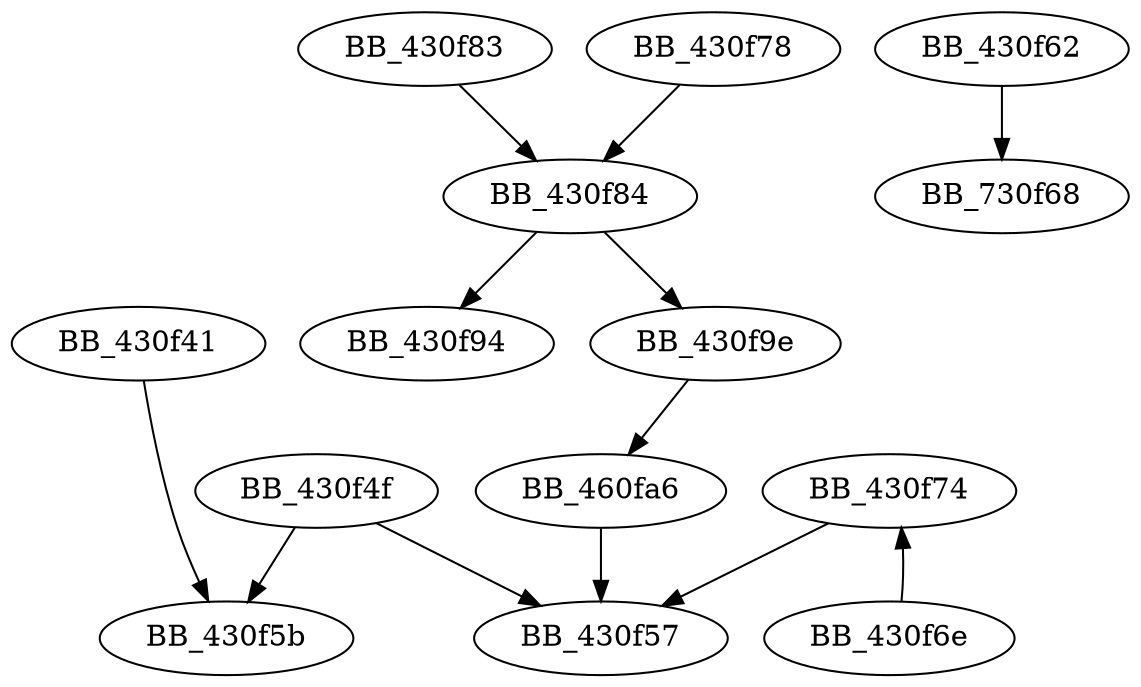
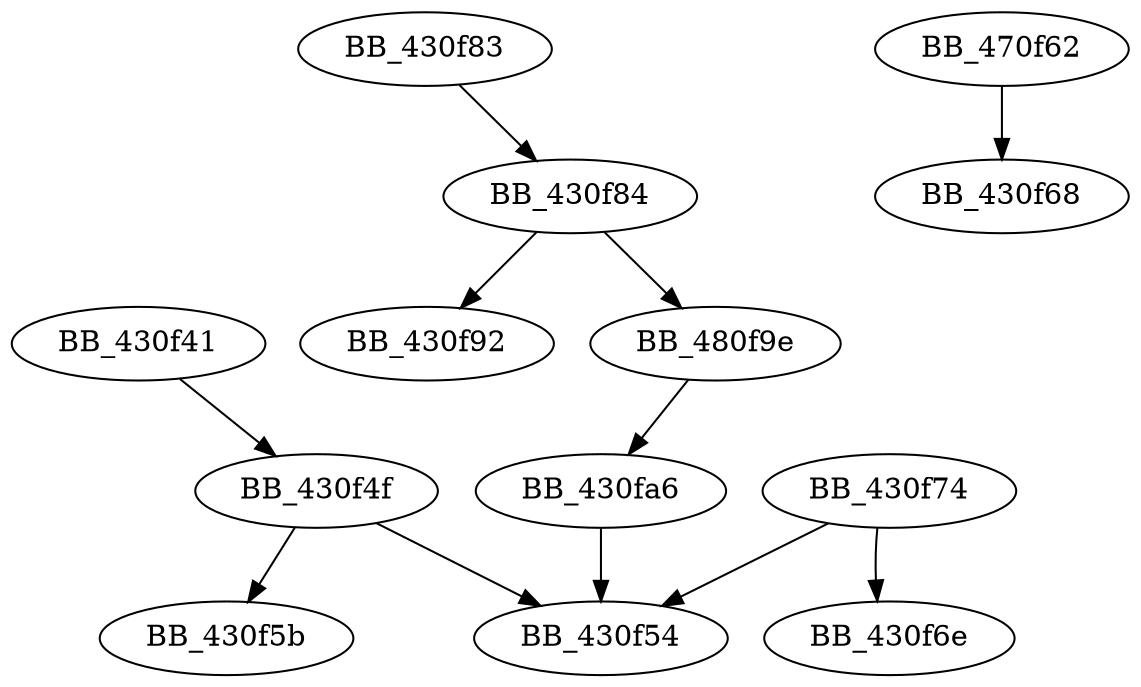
node "BB_430f78": removed
node "BB_430f62": label "BB_430f62" -> "BB_470f62"
node "BB_730f68": label "BB_730f68" -> "BB_430f68"
node "BB_430f94": label "BB_430f94" -> "BB_430f92"
node "BB_430f9e": label "BB_430f9e" -> "BB_480f9e"
edge "BB_430f41" -> "BB_430f5b": now "BB_430f41" -> "BB_430f4f"
node "BB_460fa6": label "BB_460fa6" -> "BB_430fa6"
edge "BB_430f6e" -> "BB_430f74": reversed
node "BB_430f57": label "BB_430f57" -> "BB_430f54"
